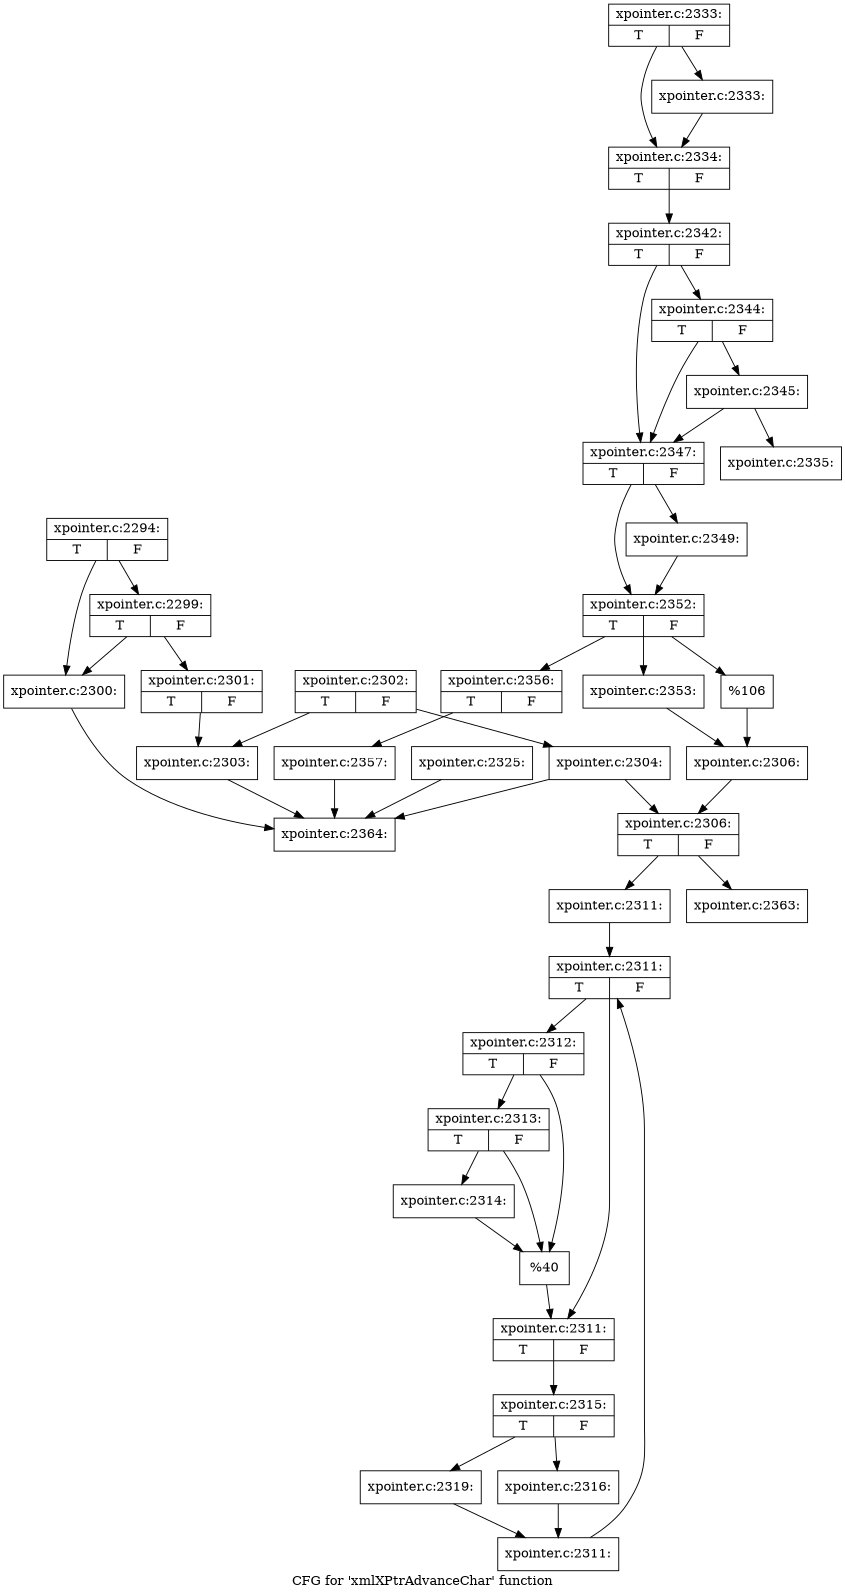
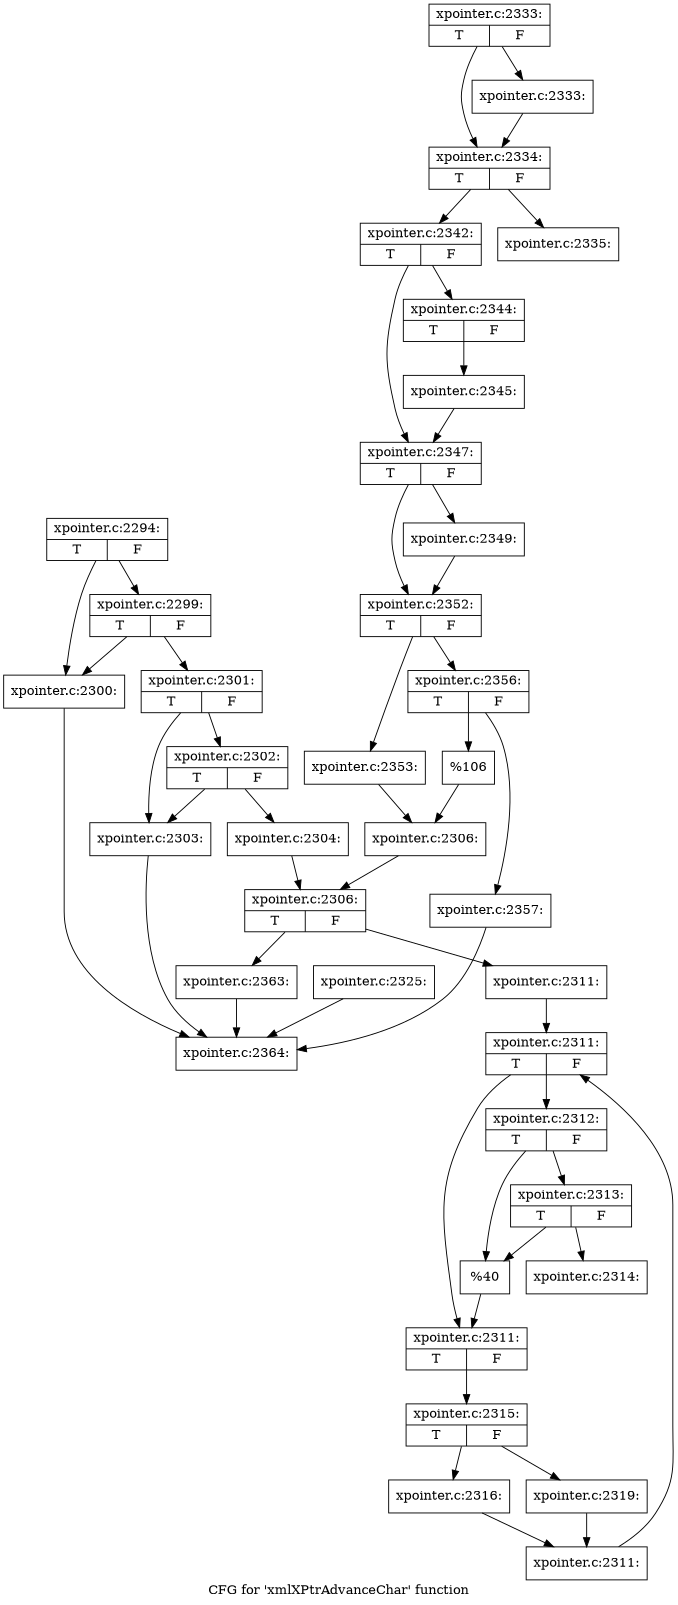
edge "xpointer.c:2344:" -> "xpointer.c:2347:": removed
edge "xpointer.c:2345:" -> "xpointer.c:2335:": now "xpointer.c:2334:" -> "xpointer.c:2335:"
edge "xpointer.c:2352:" -> "%106": now "xpointer.c:2356:" -> "%106"
edge "xpointer.c:2301:" -> "xpointer.c:2302:": added
edge "xpointer.c:2304:" -> "xpointer.c:2364:": now "xpointer.c:2363:" -> "xpointer.c:2364:"
edge "xpointer.c:2314:" -> "%40": removed
